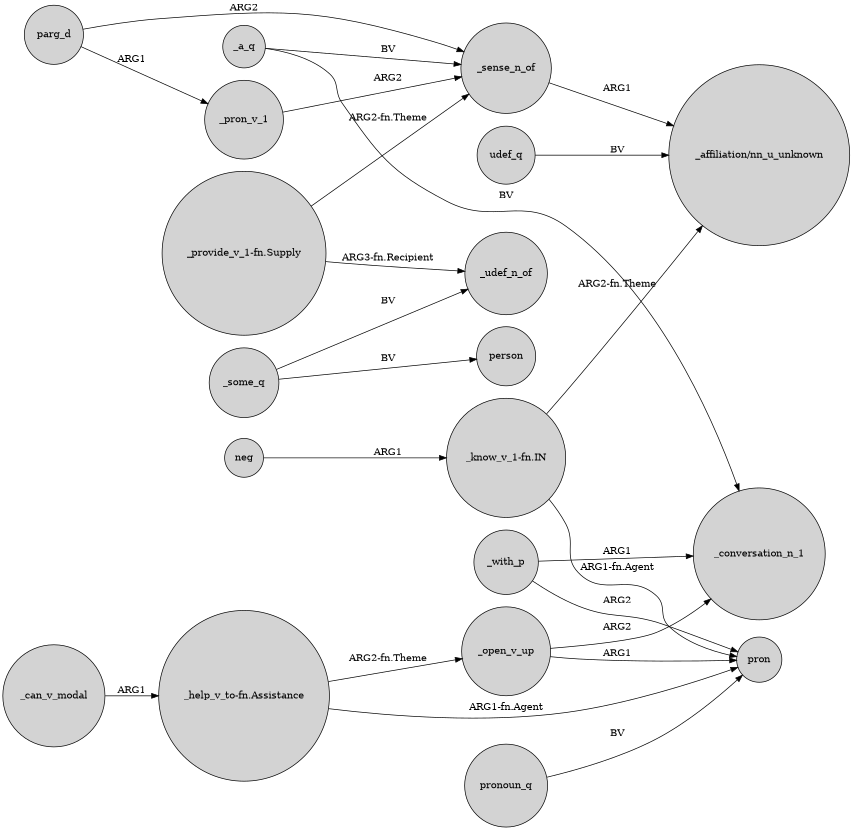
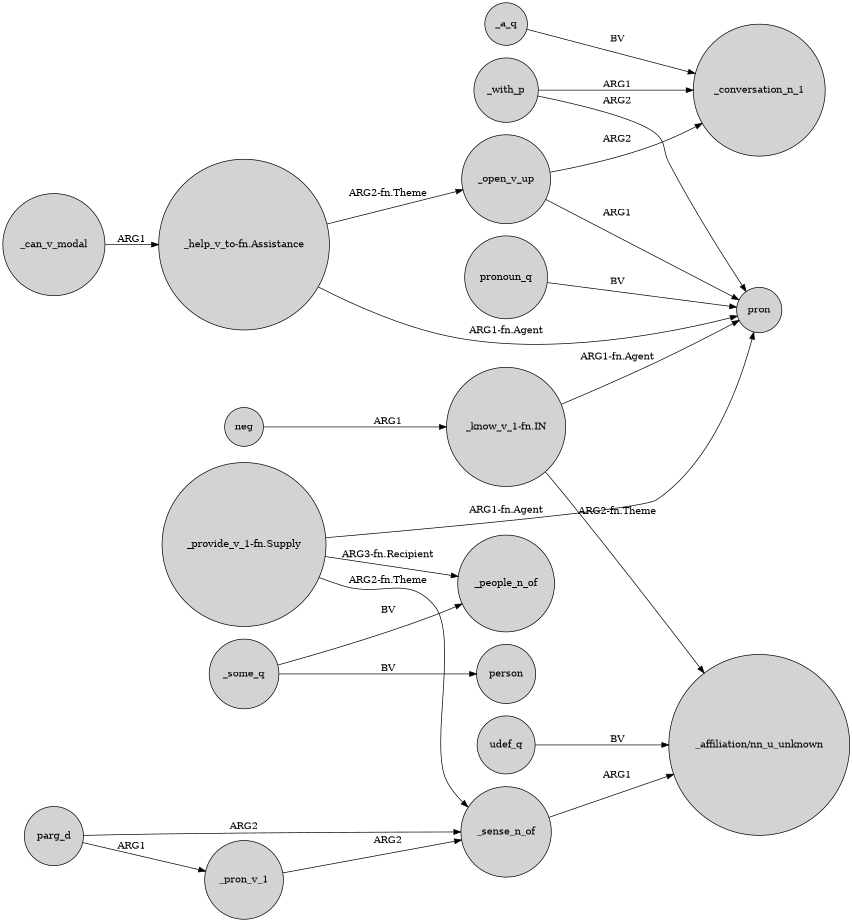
edge "_a_q" -> "_sense_n_of": removed, label "BV"
node "_udef_n_of": label "_udef_n_of" -> "_people_n_of"
edge "_provide_v_1-fn.Supply" -> "pron": added, label "ARG1-fn.Agent"
